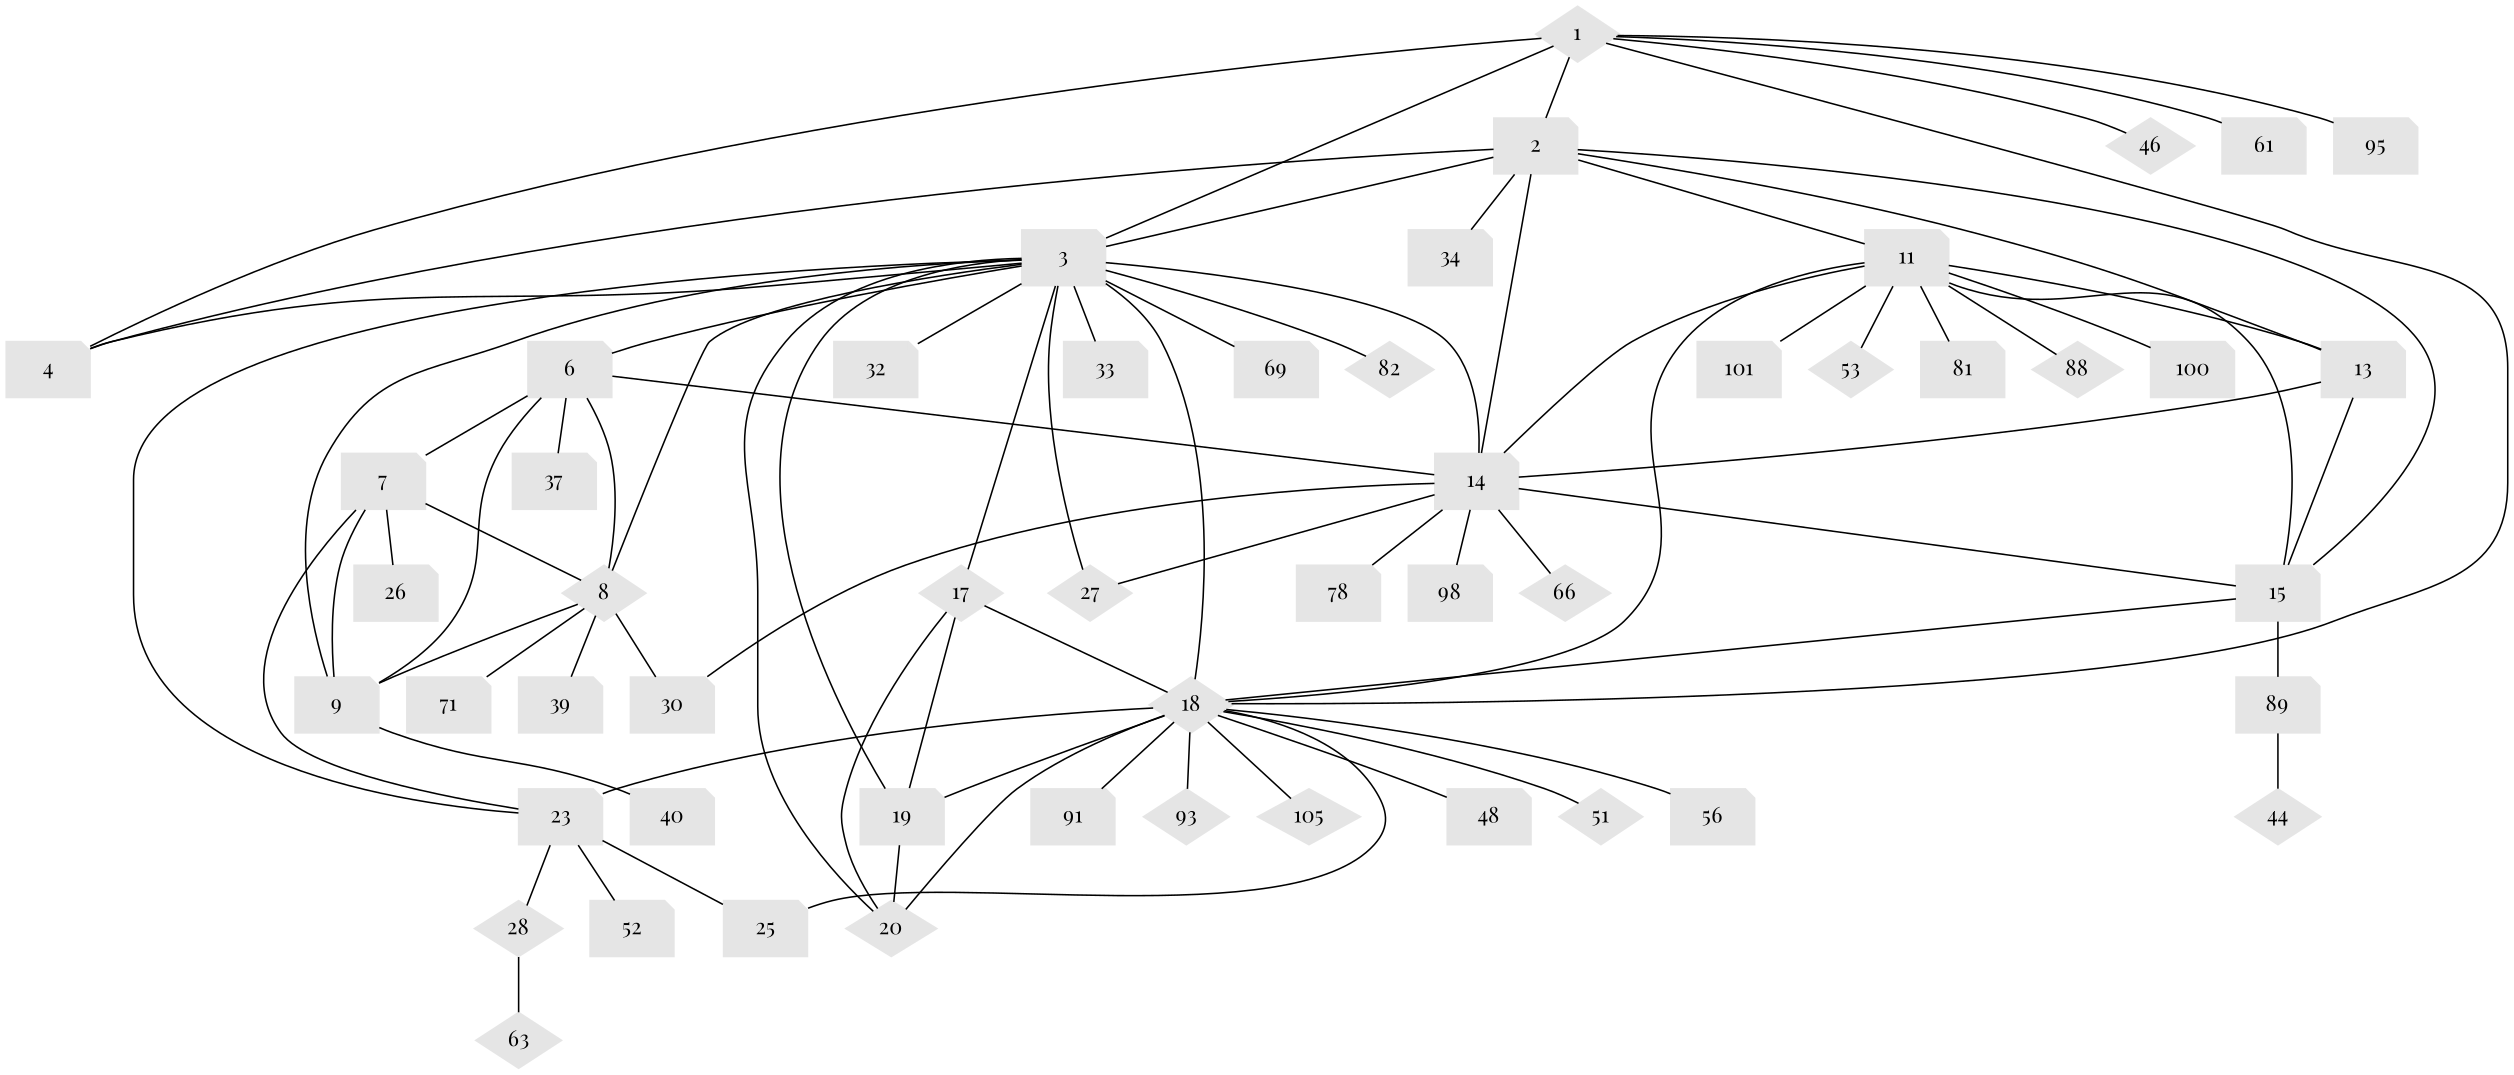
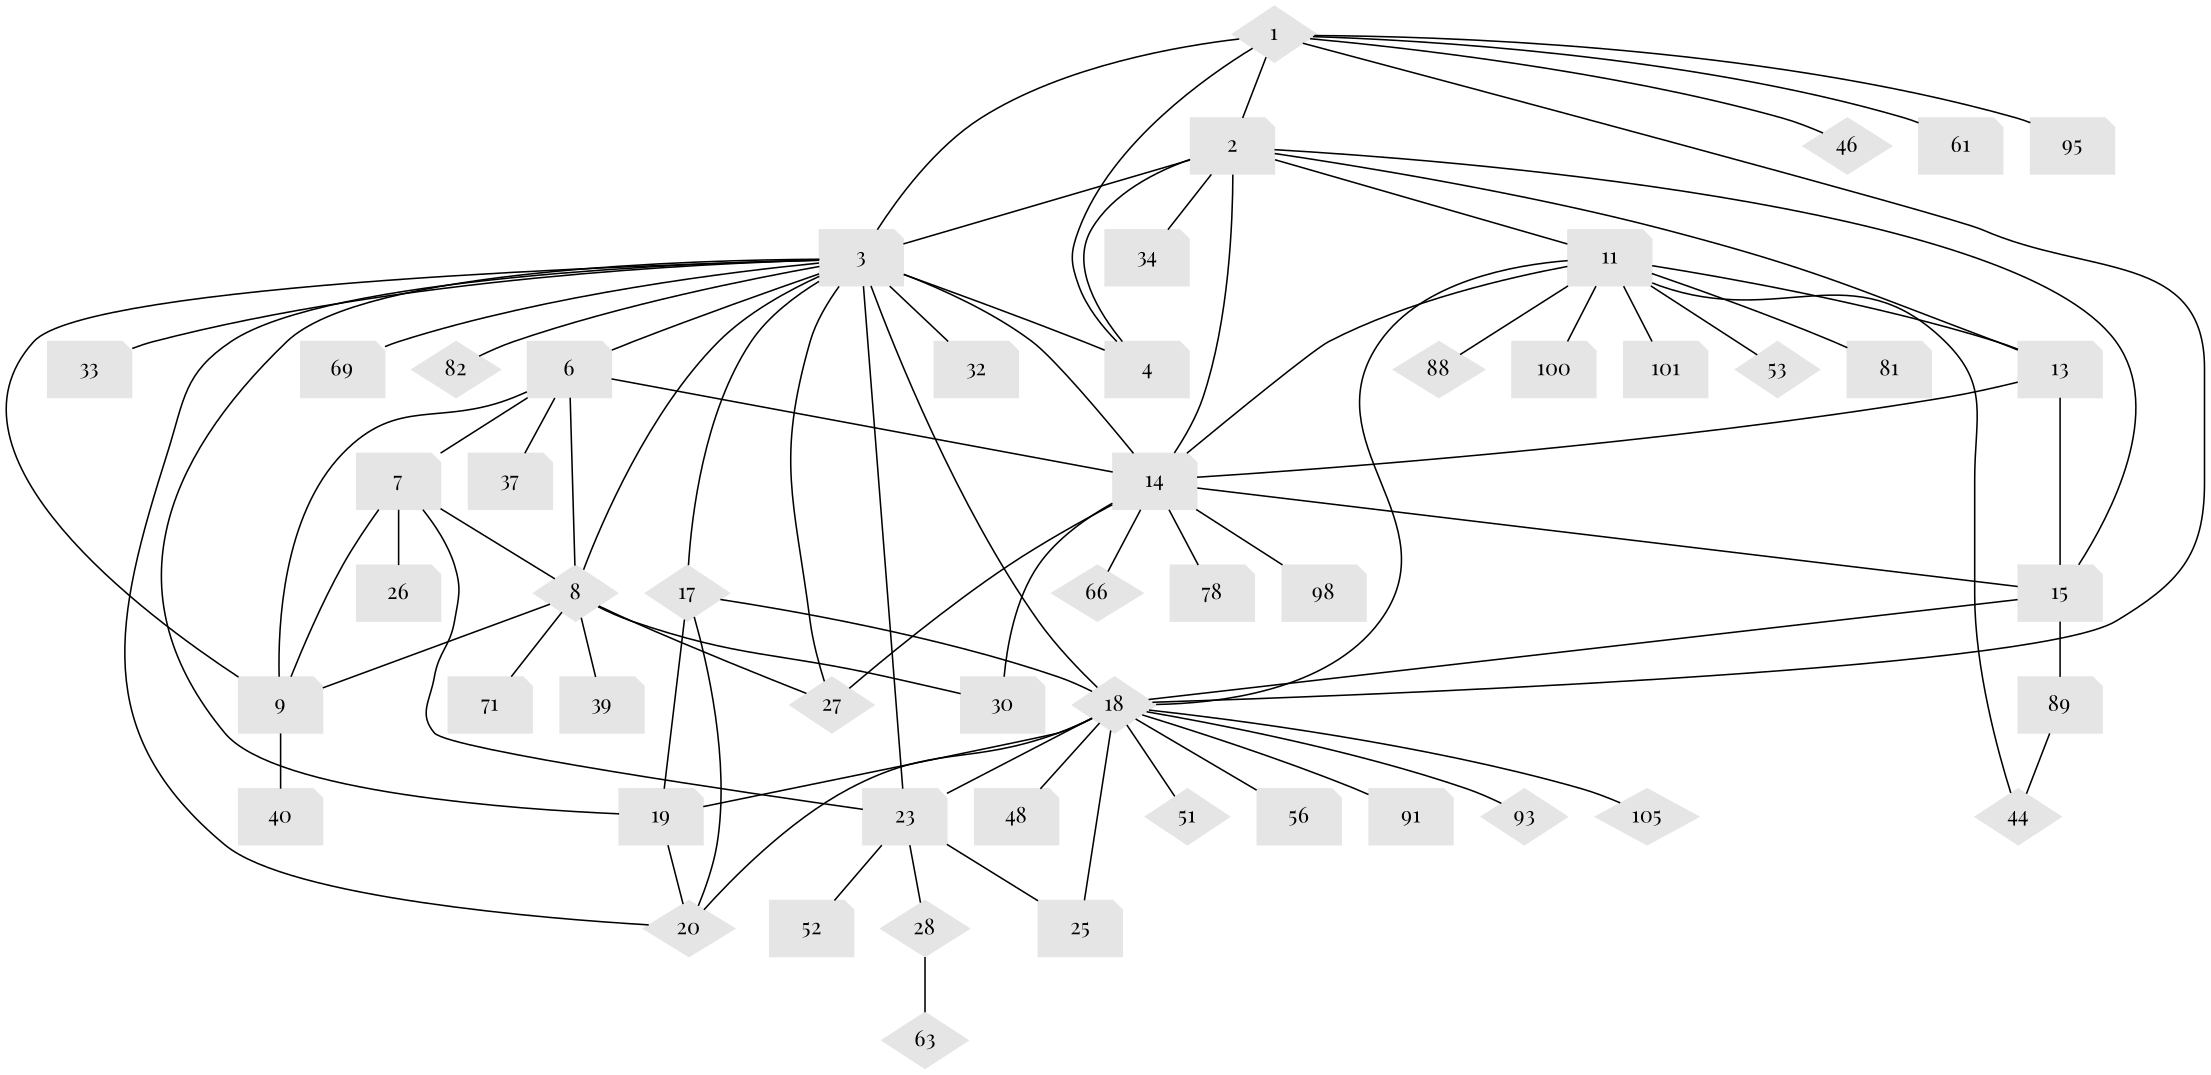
edge "11" -- "15": now "11" -- "44"
edge "8" -- "27": added
